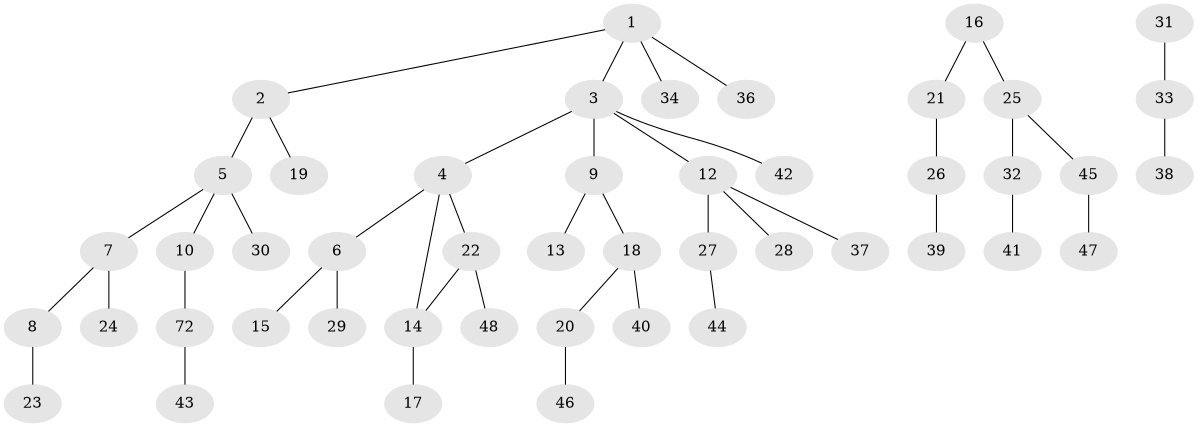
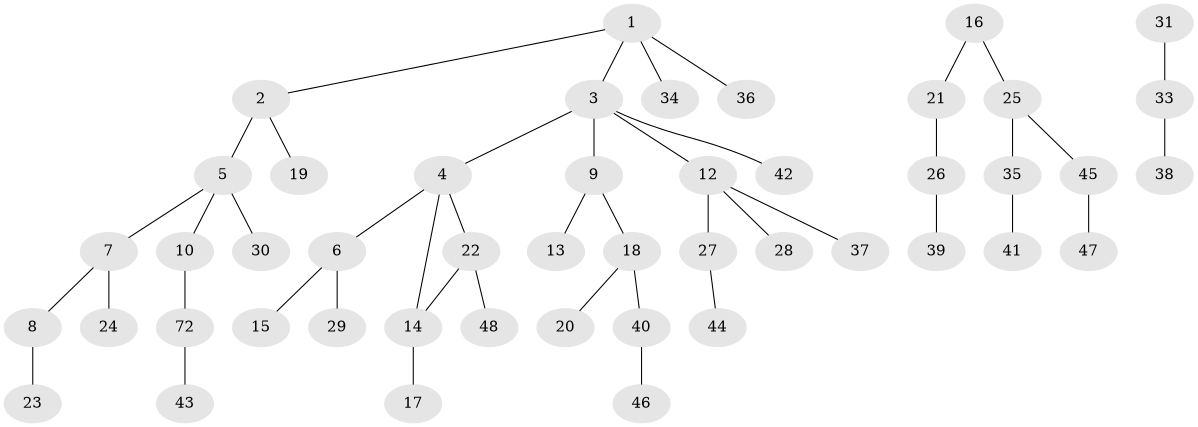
node "32": label "32" -> "35"
edge "20" -- "46": now "40" -- "46"
